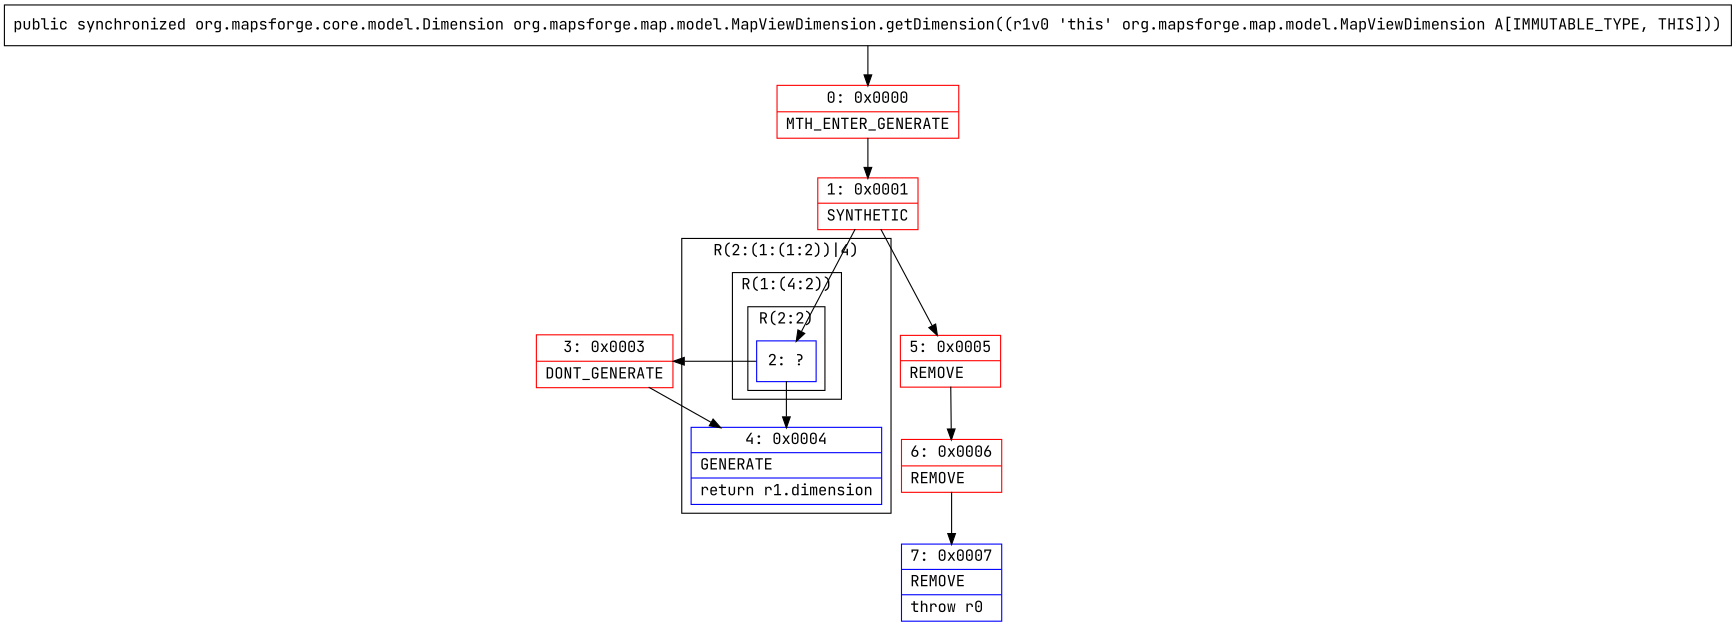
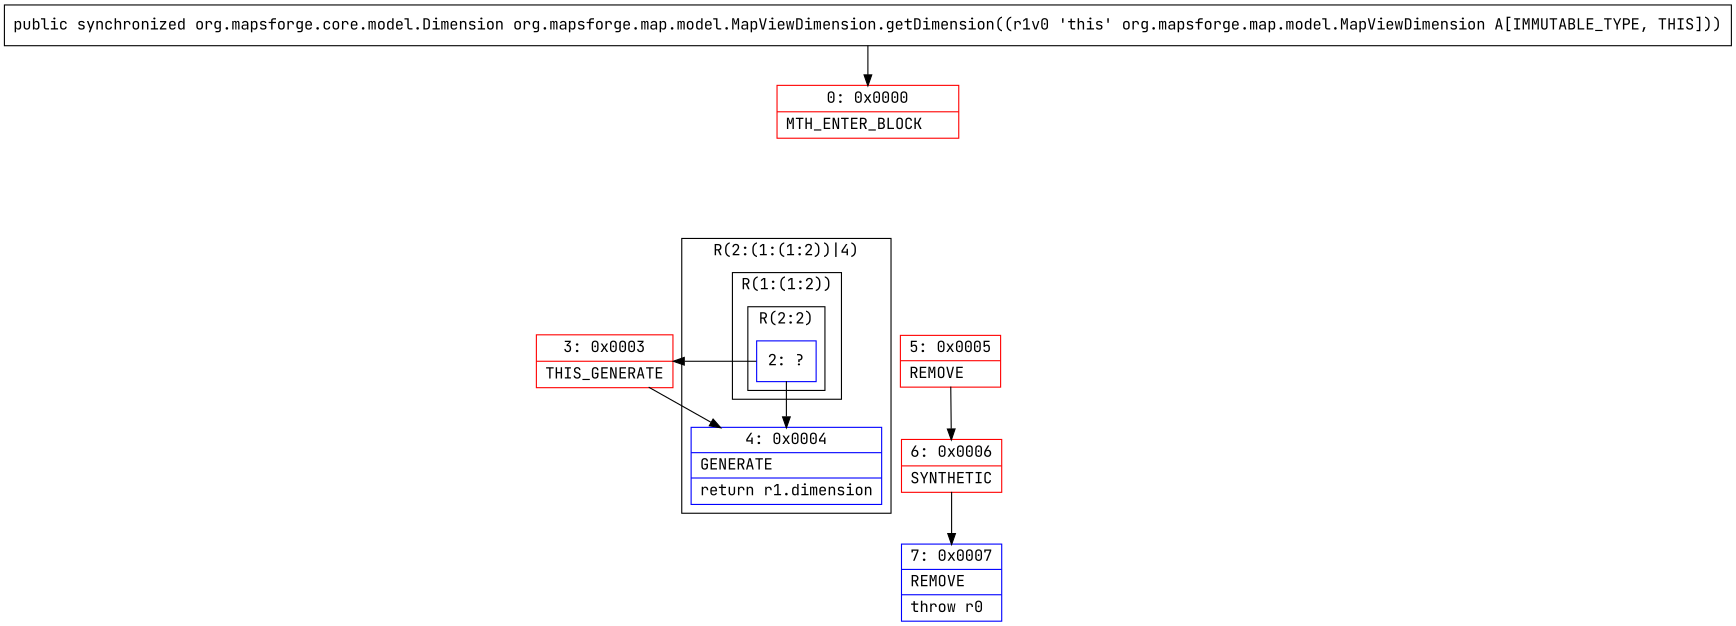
node "0: 0x0000": text "MTH_ENTER_GENERATE" -> "MTH_ENTER_BLOCK"
node "1: 0x0001": removed
cluster "R(1:(4:2))": label "R(1:(4:2))" -> "R(1:(1:2))"
node "3: 0x0003": text "DONT_GENERATE" -> "THIS_GENERATE"
node "6: 0x0006": text "REMOVE" -> "SYNTHETIC"
